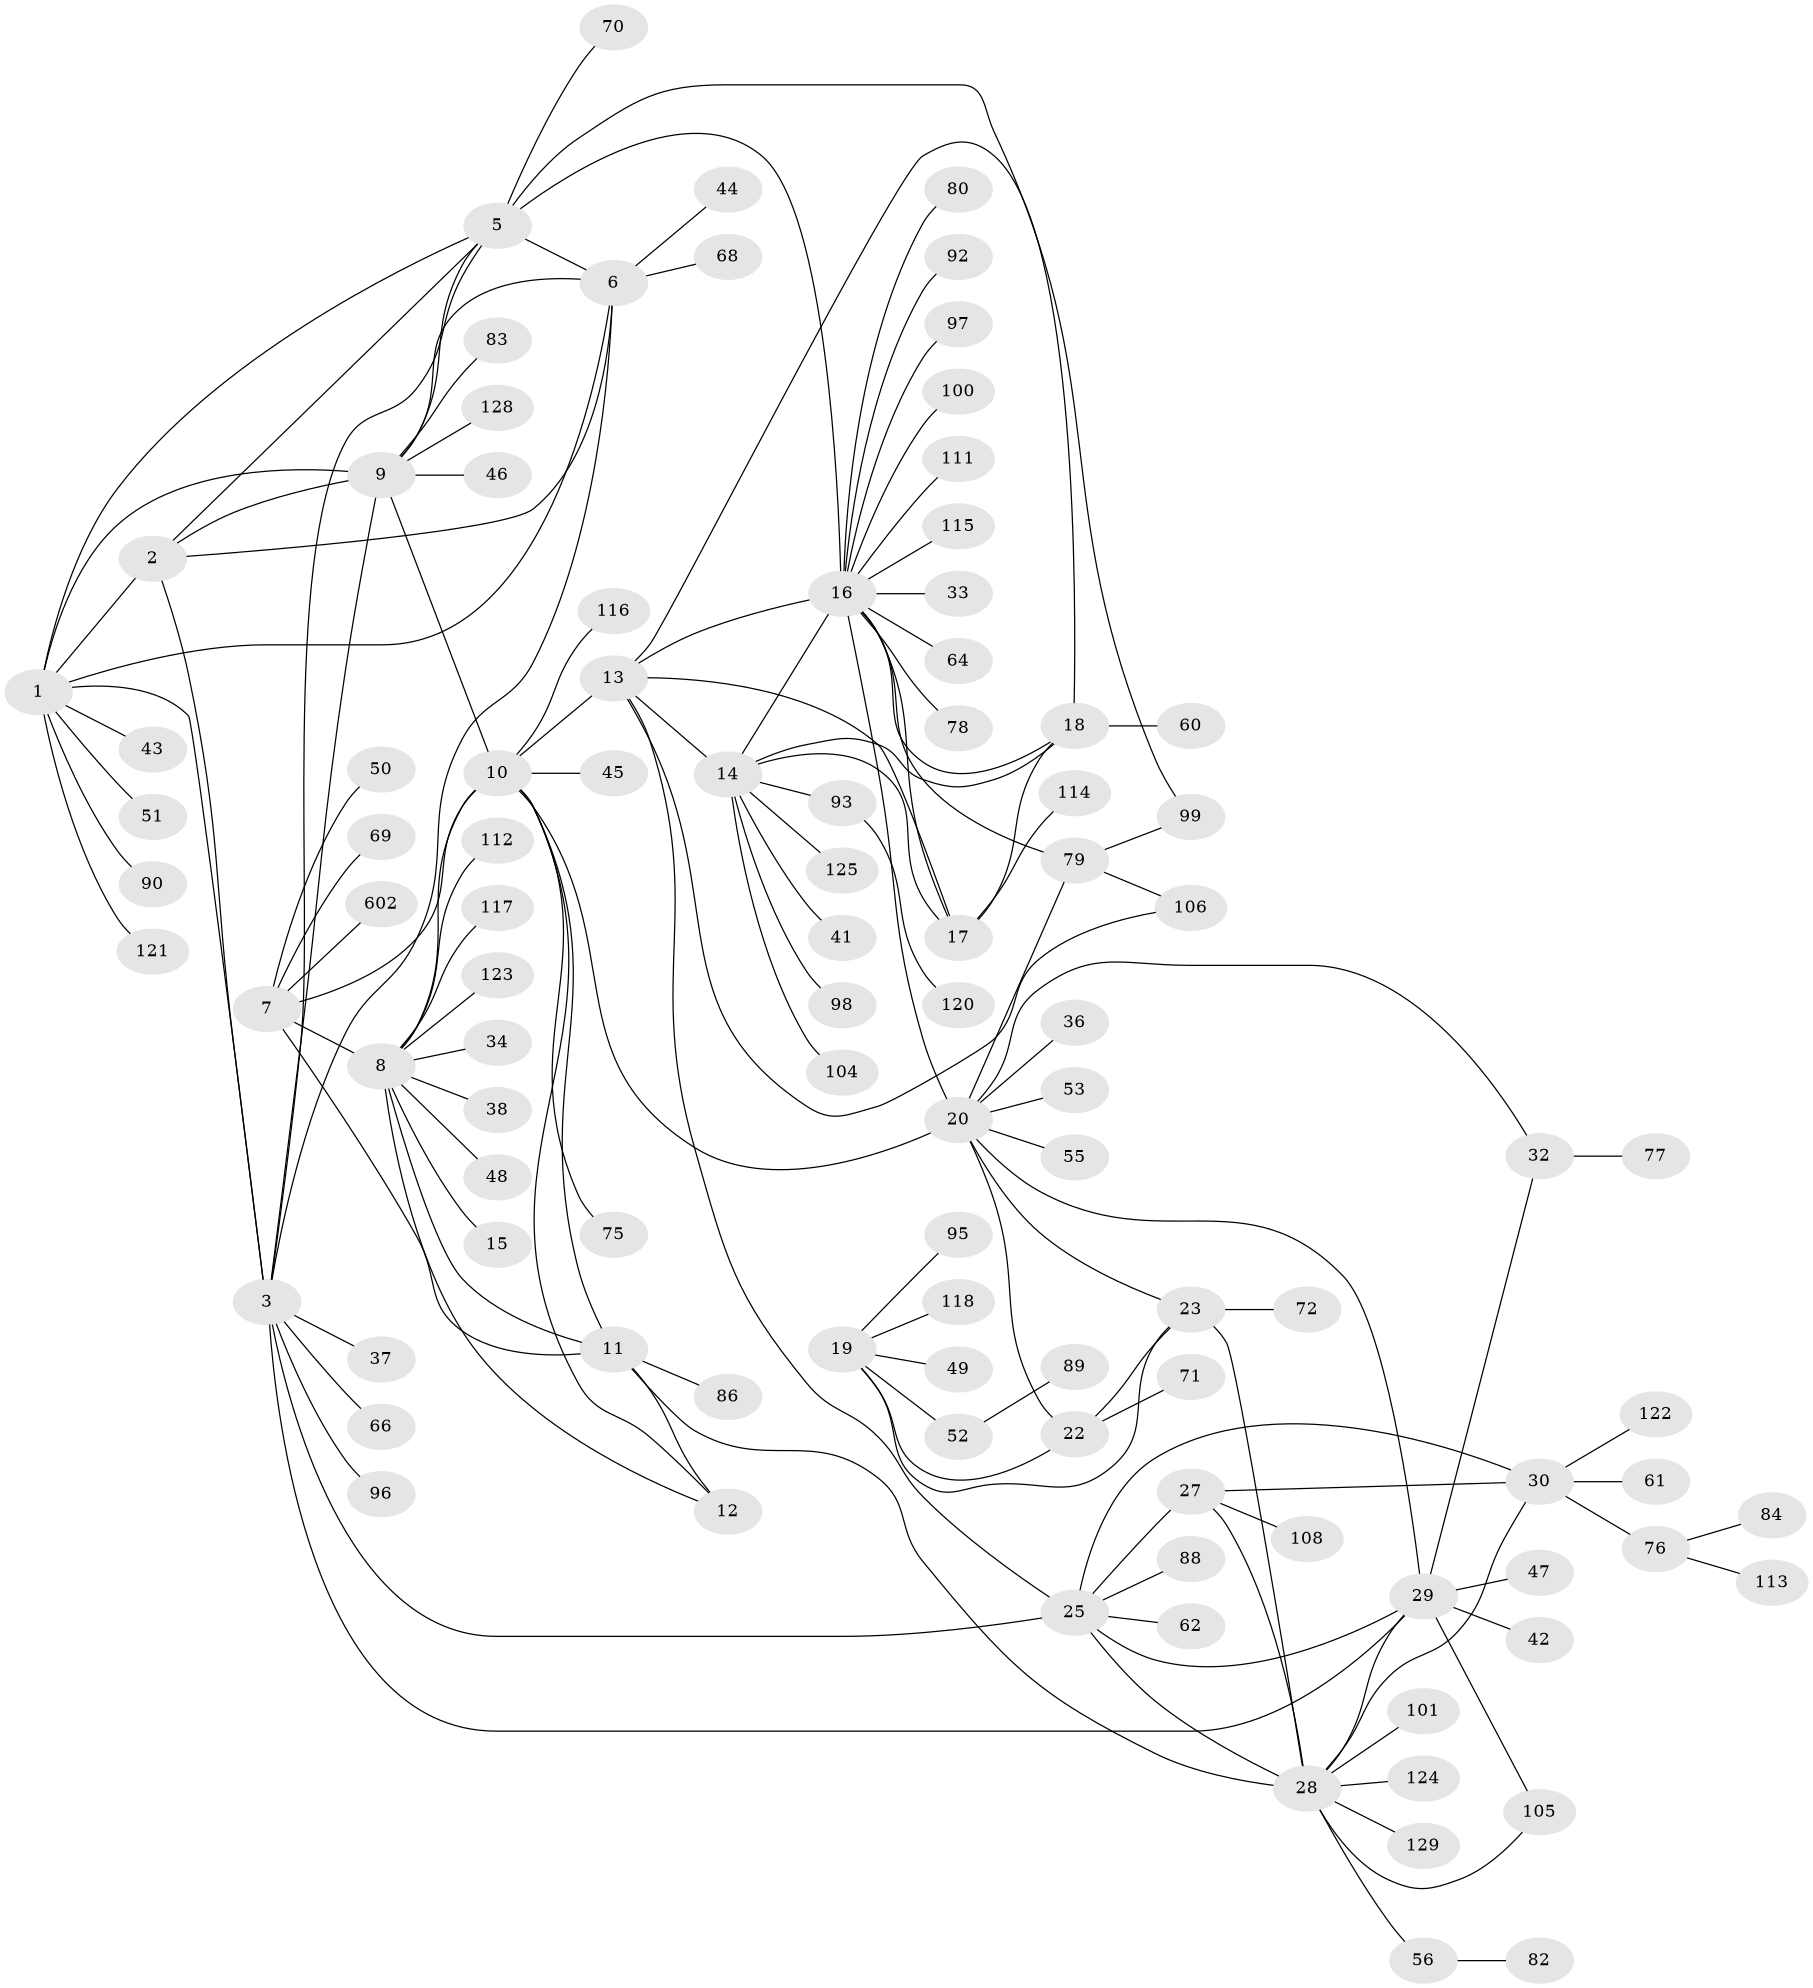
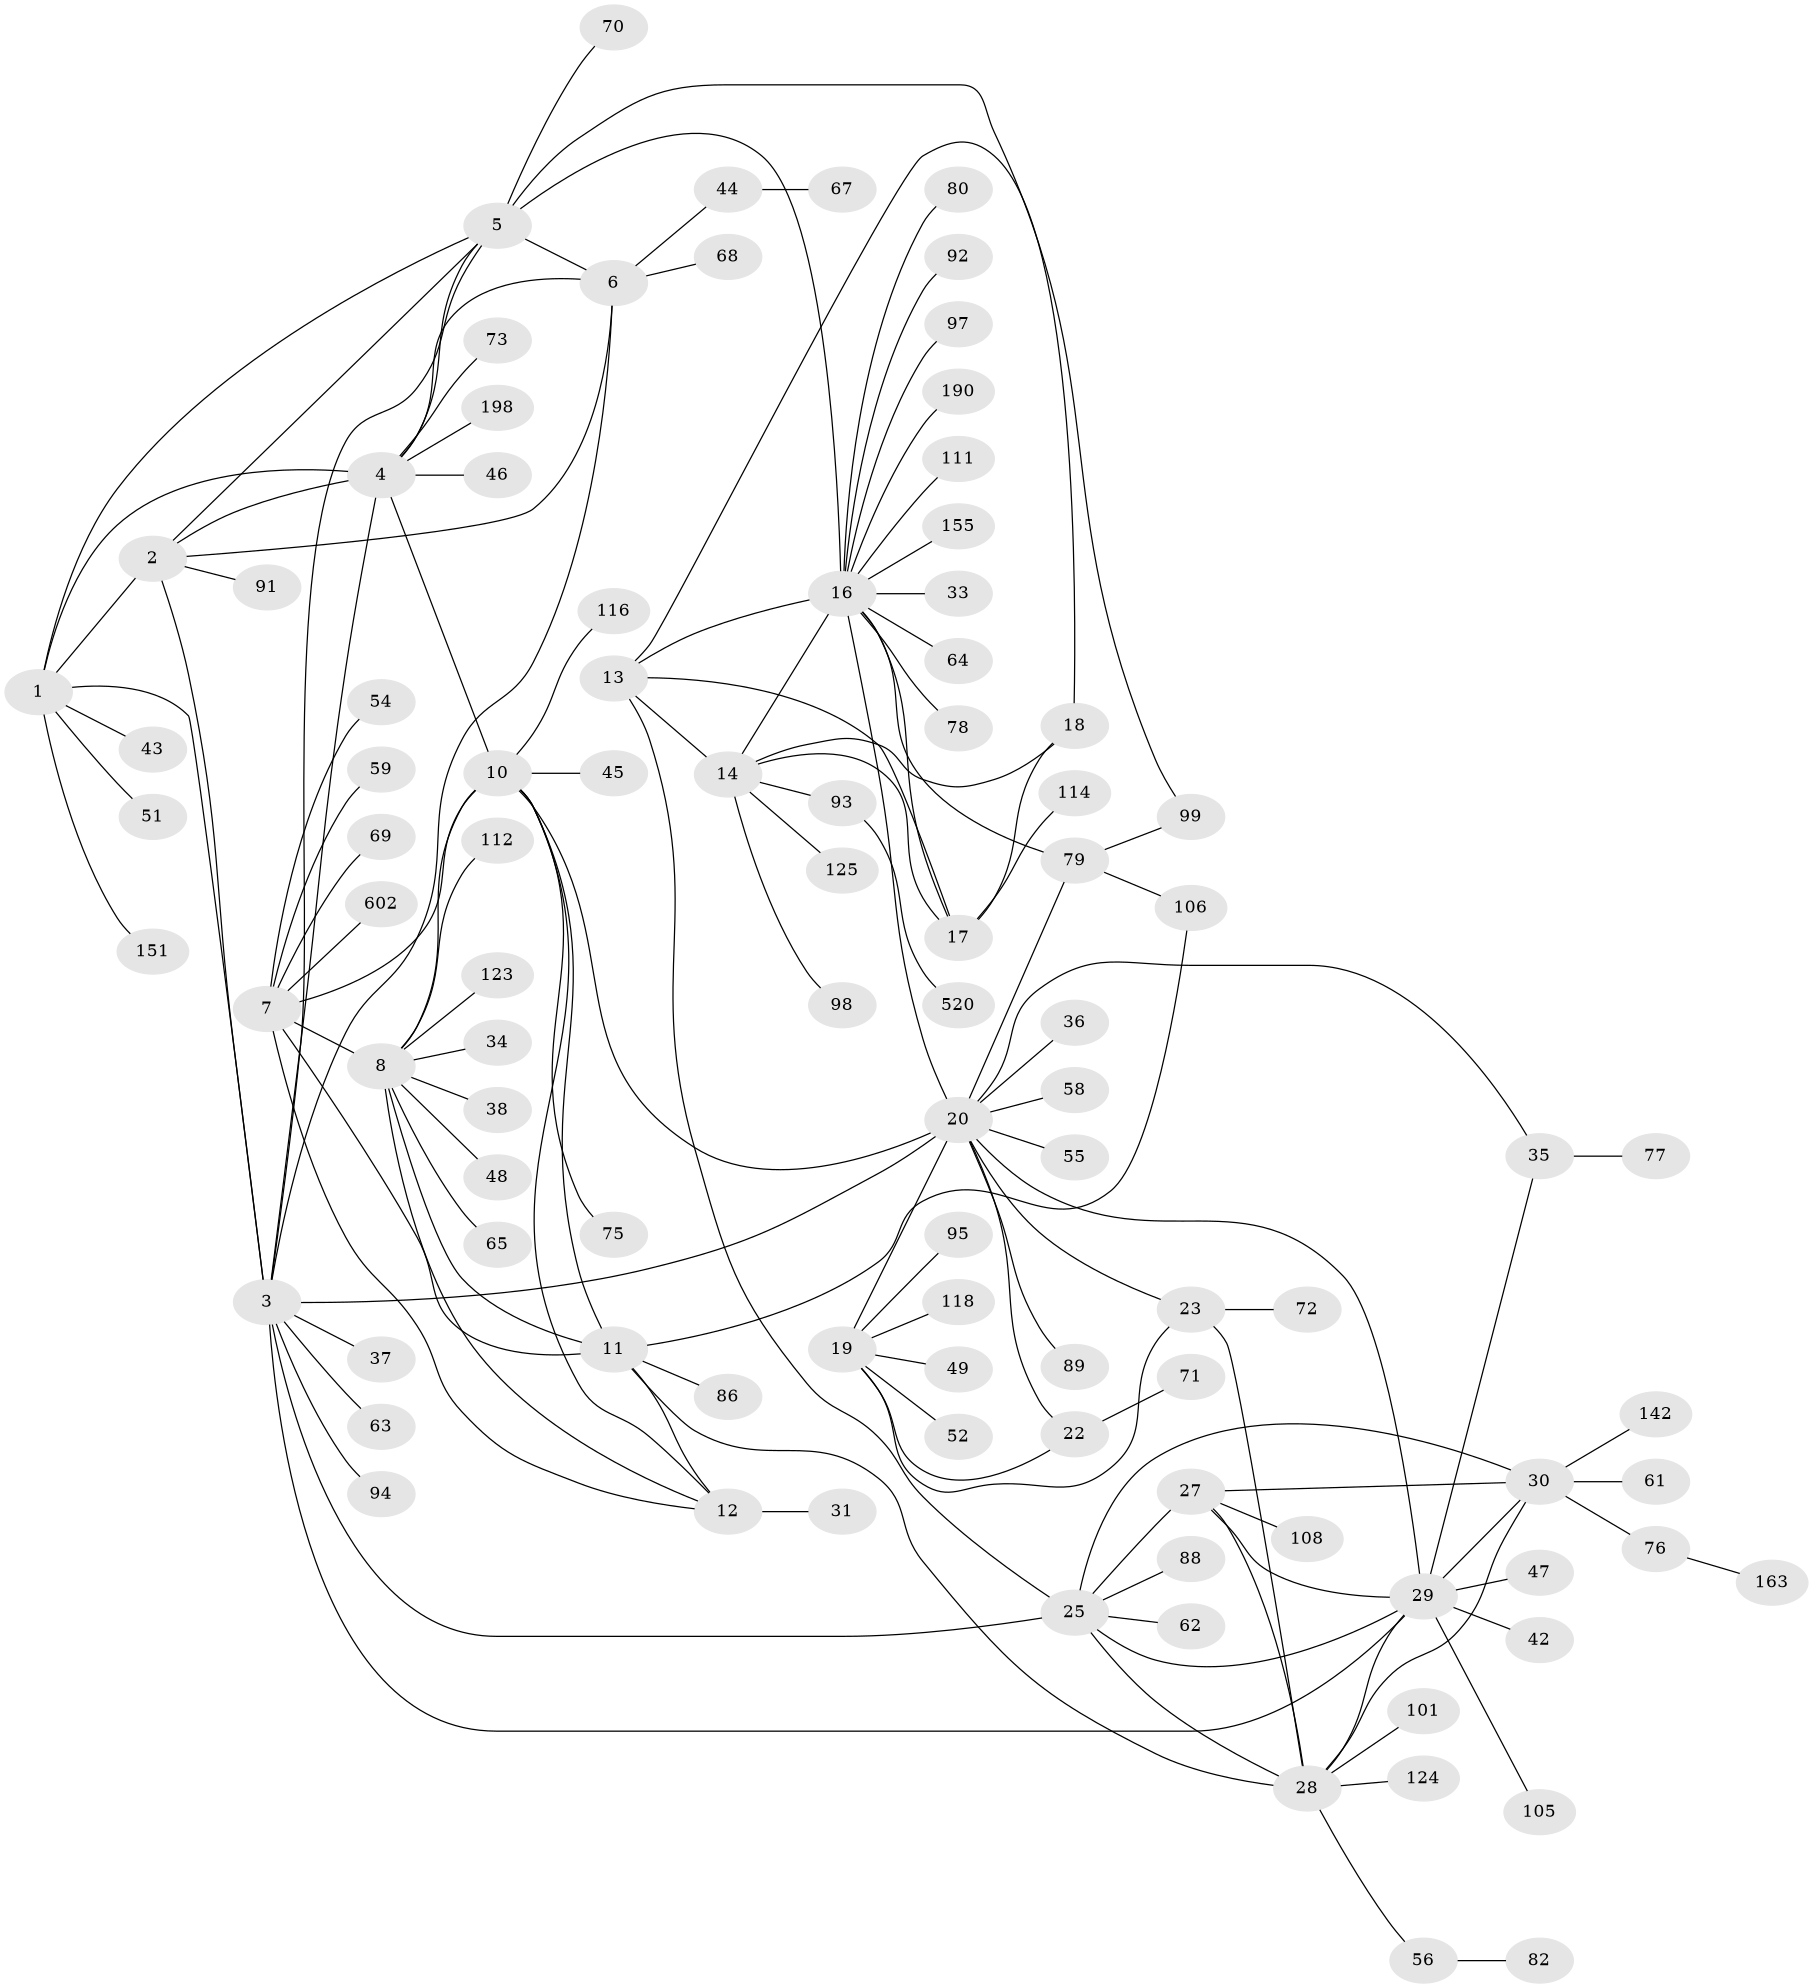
node "67": added
node "83": label "83" -> "73"
node "100": label "100" -> "190"
node "128": label "128" -> "198"
node "9": label "9" -> "4"
node "115": label "115" -> "155"
node "91": added
edge "6" -- "1": removed
node "54": added
edge "13" -- "10": removed
node "60": removed
edge "16" -- "18": removed
node "50": label "50" -> "59"
node "90": removed
node "117": removed
node "41": removed
node "121": label "121" -> "151"
node "120": label "120" -> "520"
node "104": removed
node "53": label "53" -> "58"
edge "13" -- "106": now "11" -- "106"
node "32": label "32" -> "35"
node "15": label "15" -> "65"
edge "20" -- "19": added
edge "20" -- "3": added
edge "7" -- "12": added
edge "23" -- "22": removed
edge "89" -- "52": now "89" -- "20"
node "122": label "122" -> "142"
node "66": label "66" -> "63"
node "96": label "96" -> "94"
node "31": added
node "84": removed
edge "30" -- "29": added
edge "27" -- "29": added
node "113": label "113" -> "163"
node "129": removed
edge "28" -- "105": removed
